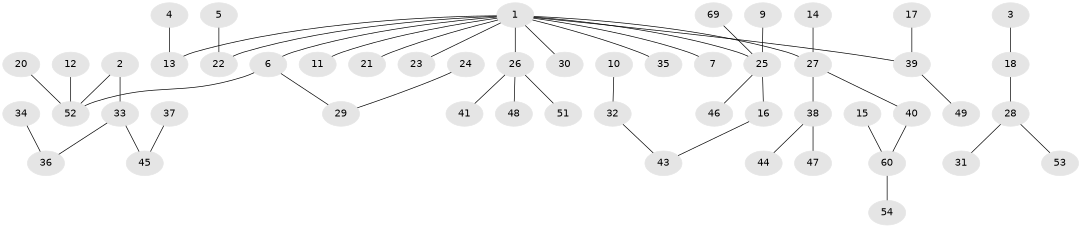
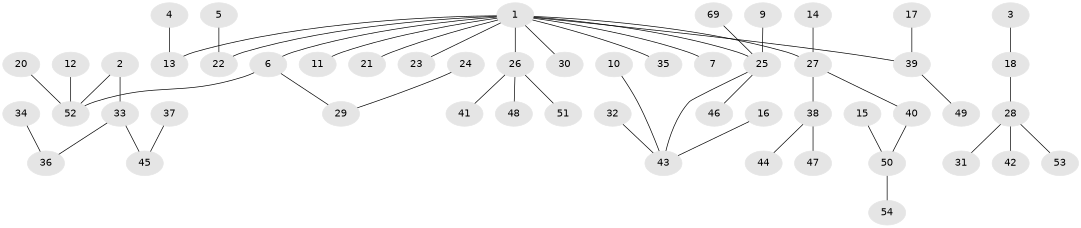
edge "10" -- "32": now "10" -- "43"
edge "25" -- "16": now "25" -- "43"
node "60": label "60" -> "50"
node "42": added
